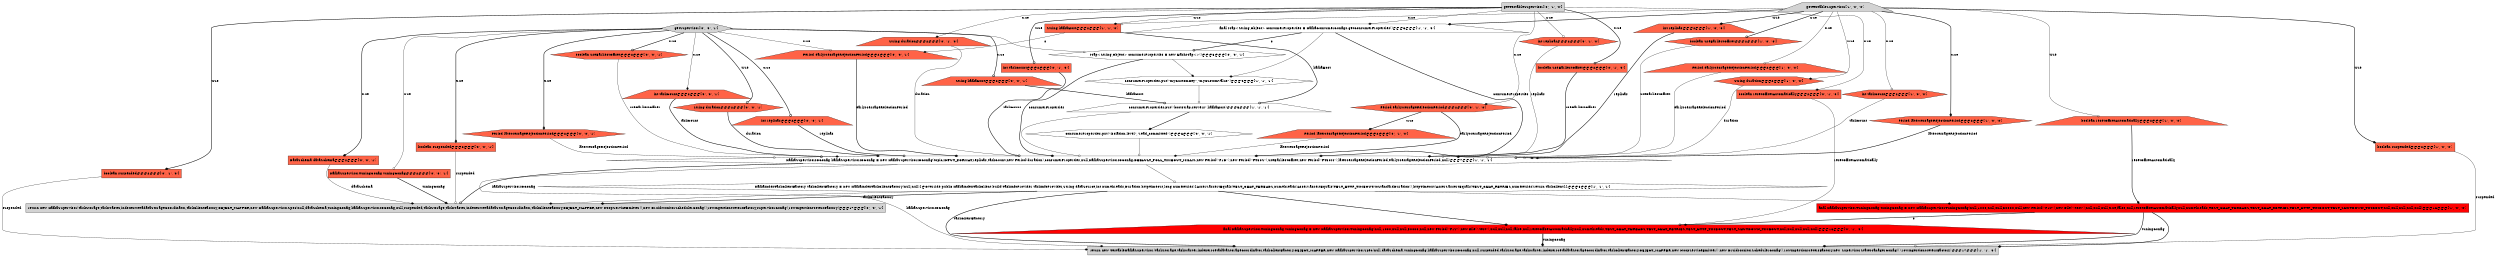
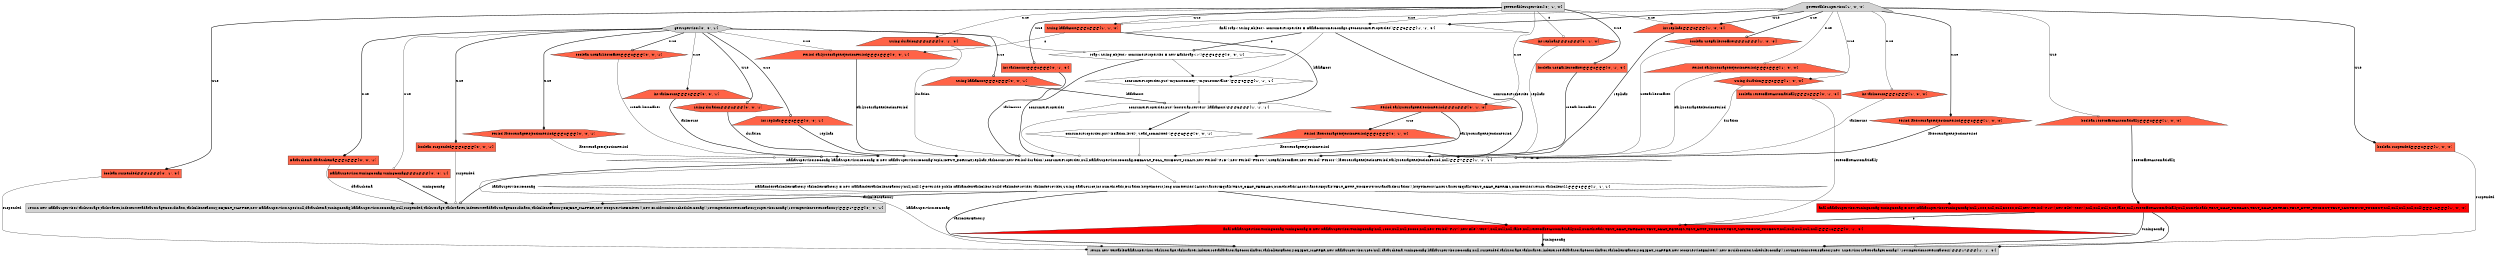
edge "getTestableSupervisor['0', '1', '0']" -> "boolean resetOffsetAutomatically@@@2@@@['0', '1', '0']": now "getTestableSupervisor['0', '1', '0']" -> "int replicas@@@2@@@['1', '0', '0']"
edge "getTestableSupervisor['0', '1', '0']" -> "int replicas@@@2@@@['0', '1', '0']": label "true" -> "0"
